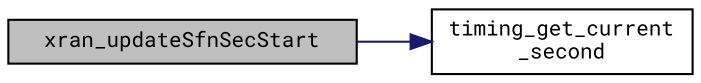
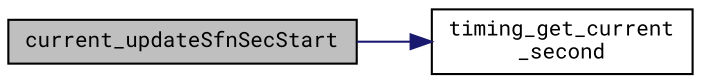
node "xran_updateSfnSecStart": label "xran_updateSfnSecStart" -> "current_updateSfnSecStart"
